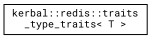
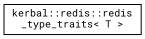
node "kerbal::redis::traits _type_traits< T >": label "kerbal::redis::traits _type_traits< T >" -> "kerbal::redis::redis _type_traits< T >"
